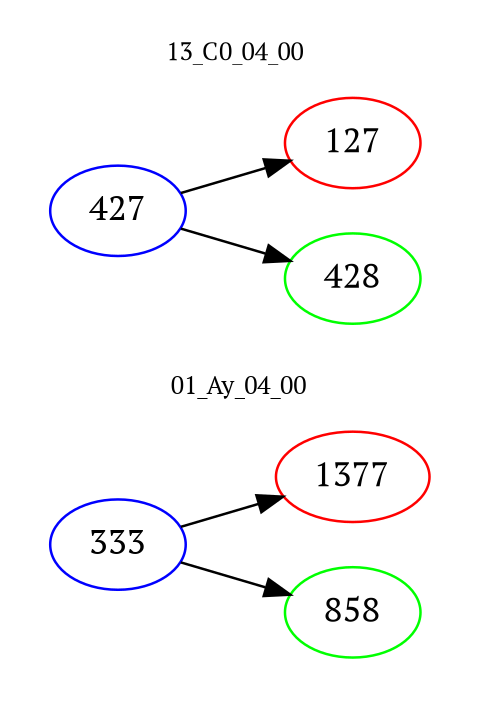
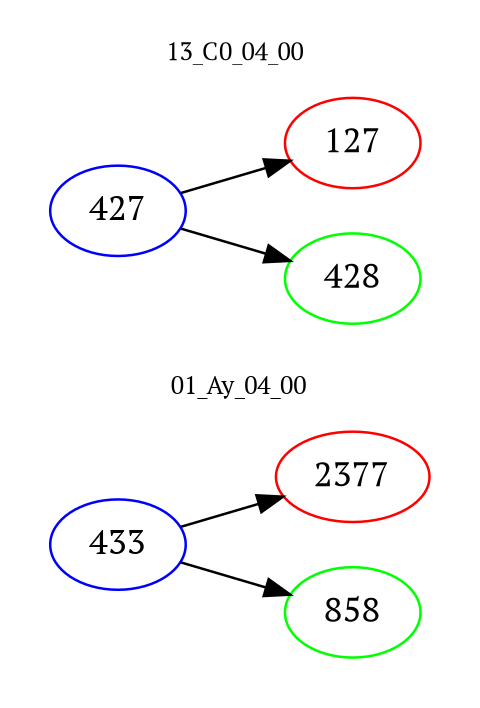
node "1377": label "1377" -> "2377"
node "333": label "333" -> "433"
